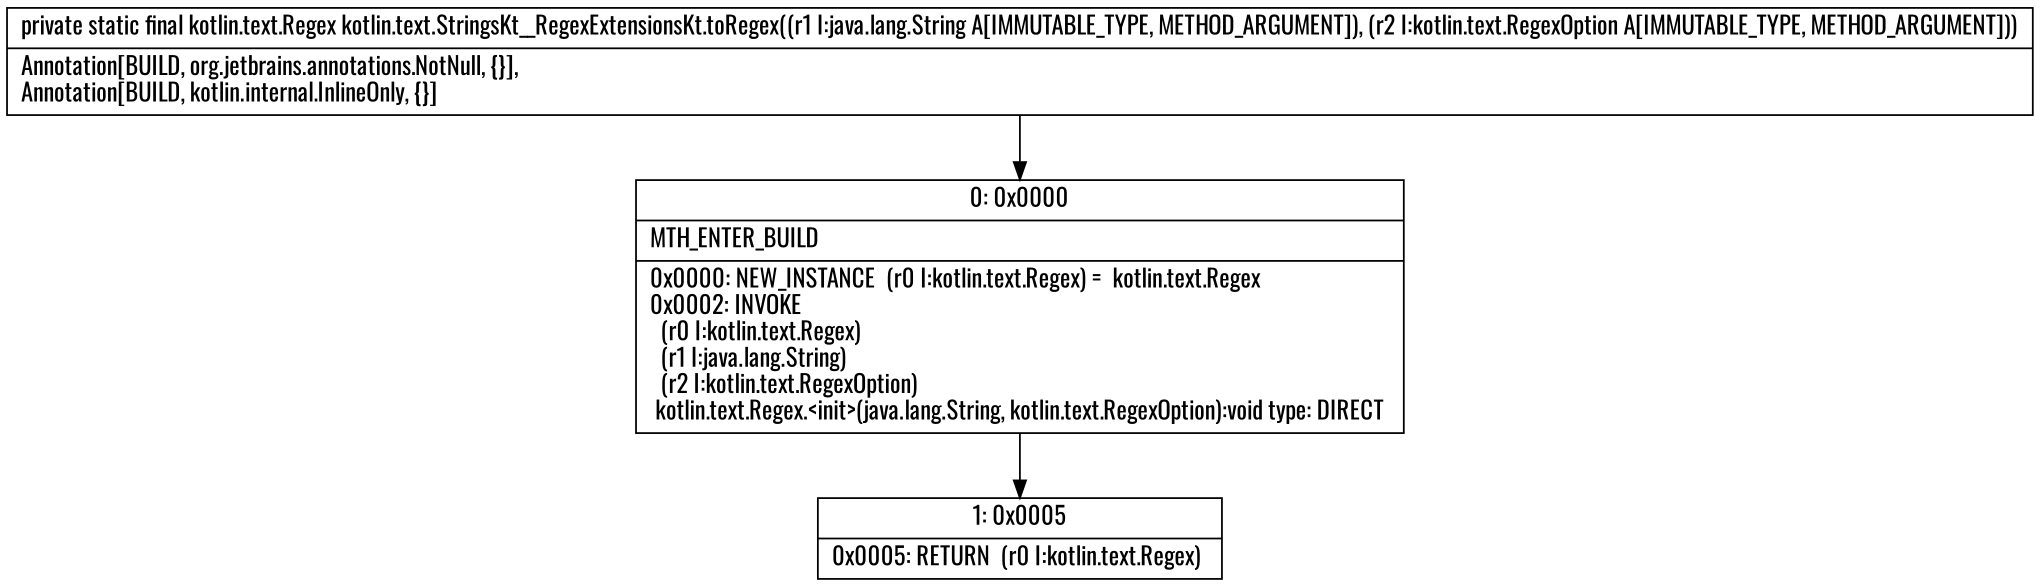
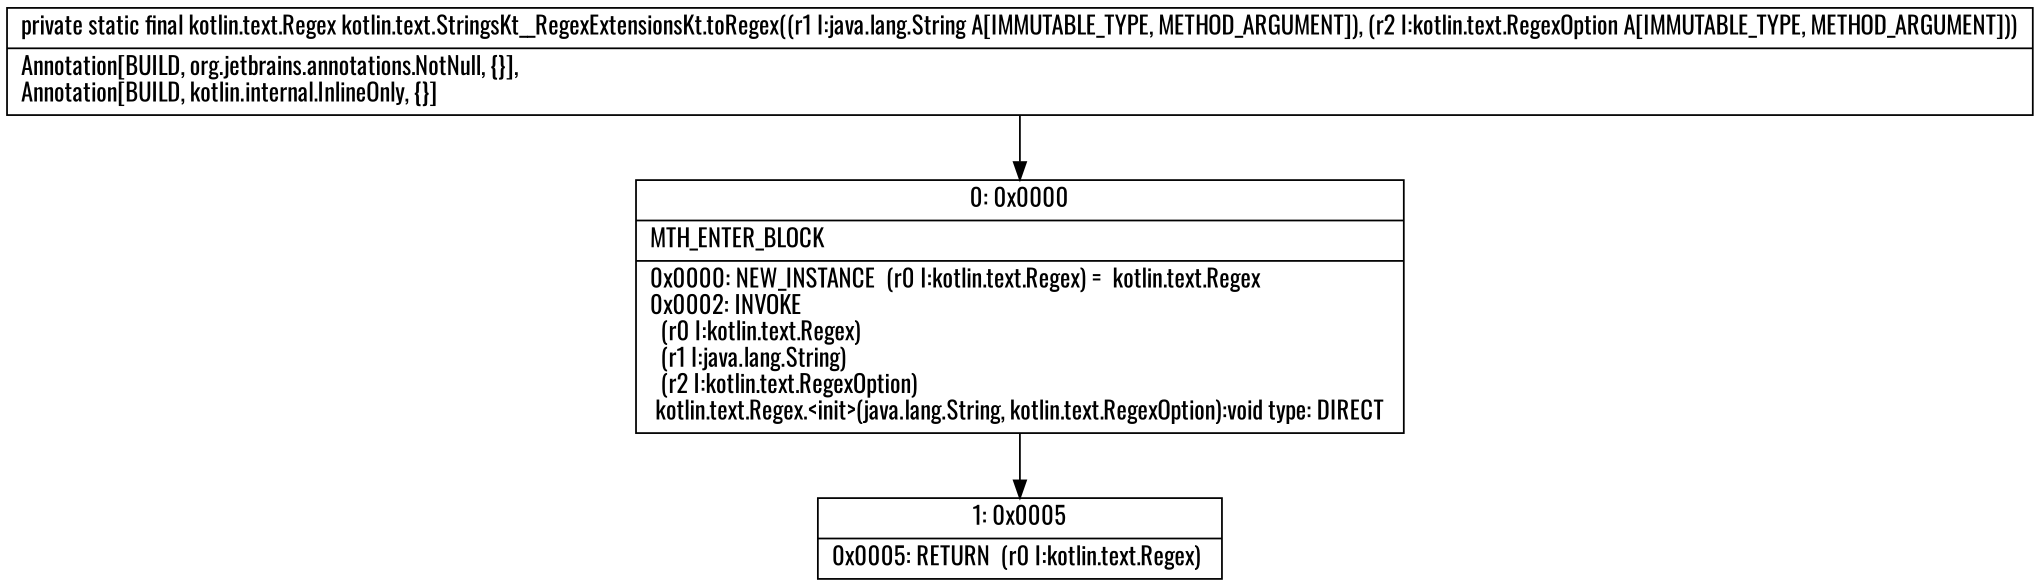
node "0: 0x0000": text "MTH_ENTER_BUILD" -> "MTH_ENTER_BLOCK"
